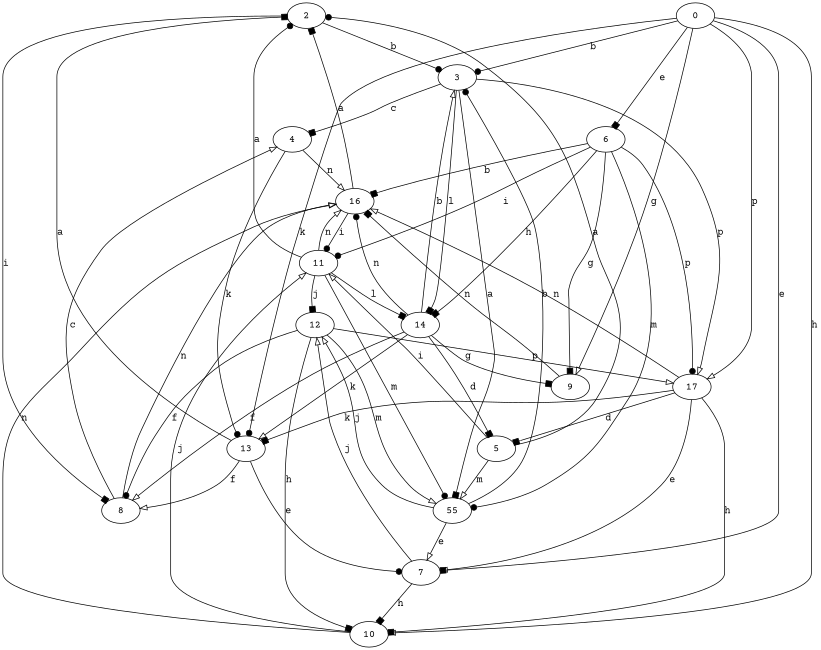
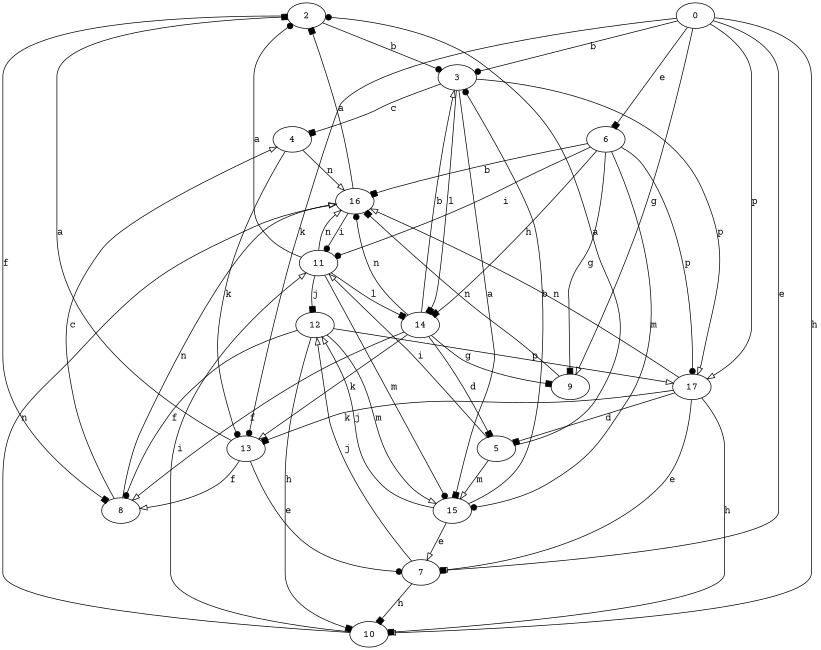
edge "2" -> "8": label "i" -> "f"
edge "10" -> "11": label "j" -> "i"
node "55": label "55" -> "15"
